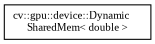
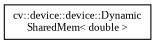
node "cv::gpu::device::Dynamic SharedMem< double >": label "cv::gpu::device::Dynamic SharedMem< double >" -> "cv::device::device::Dynamic SharedMem< double >"
